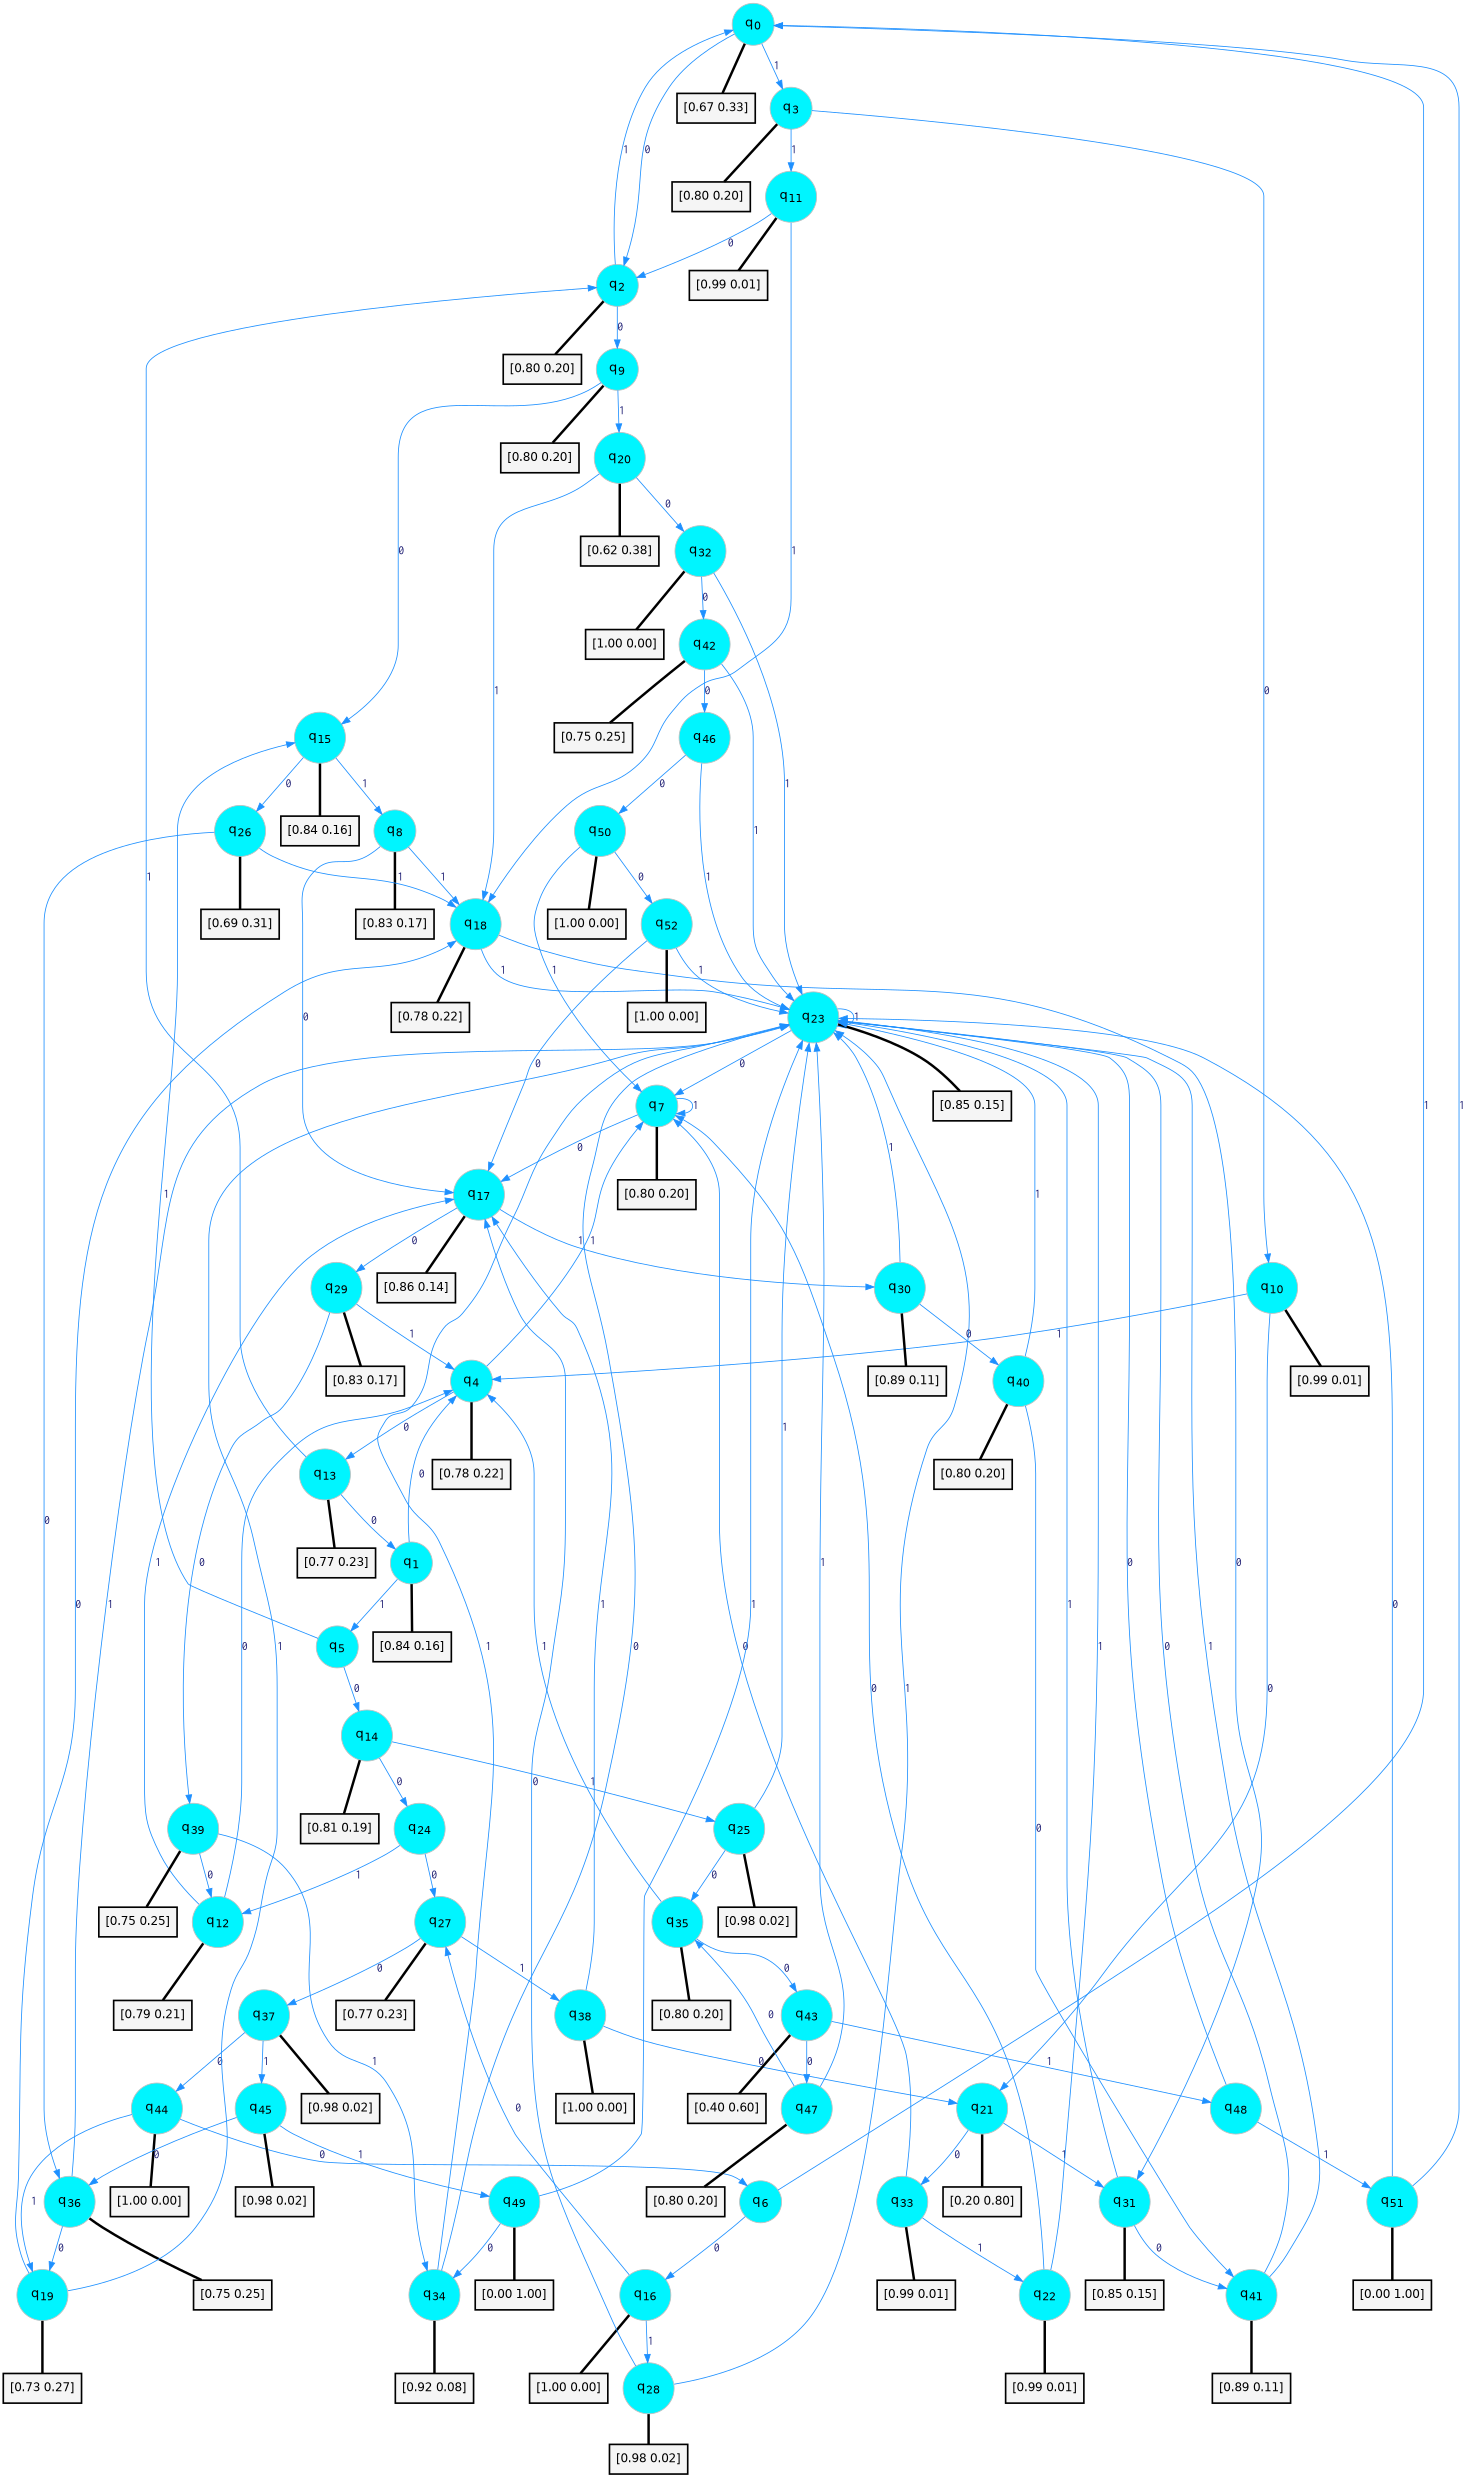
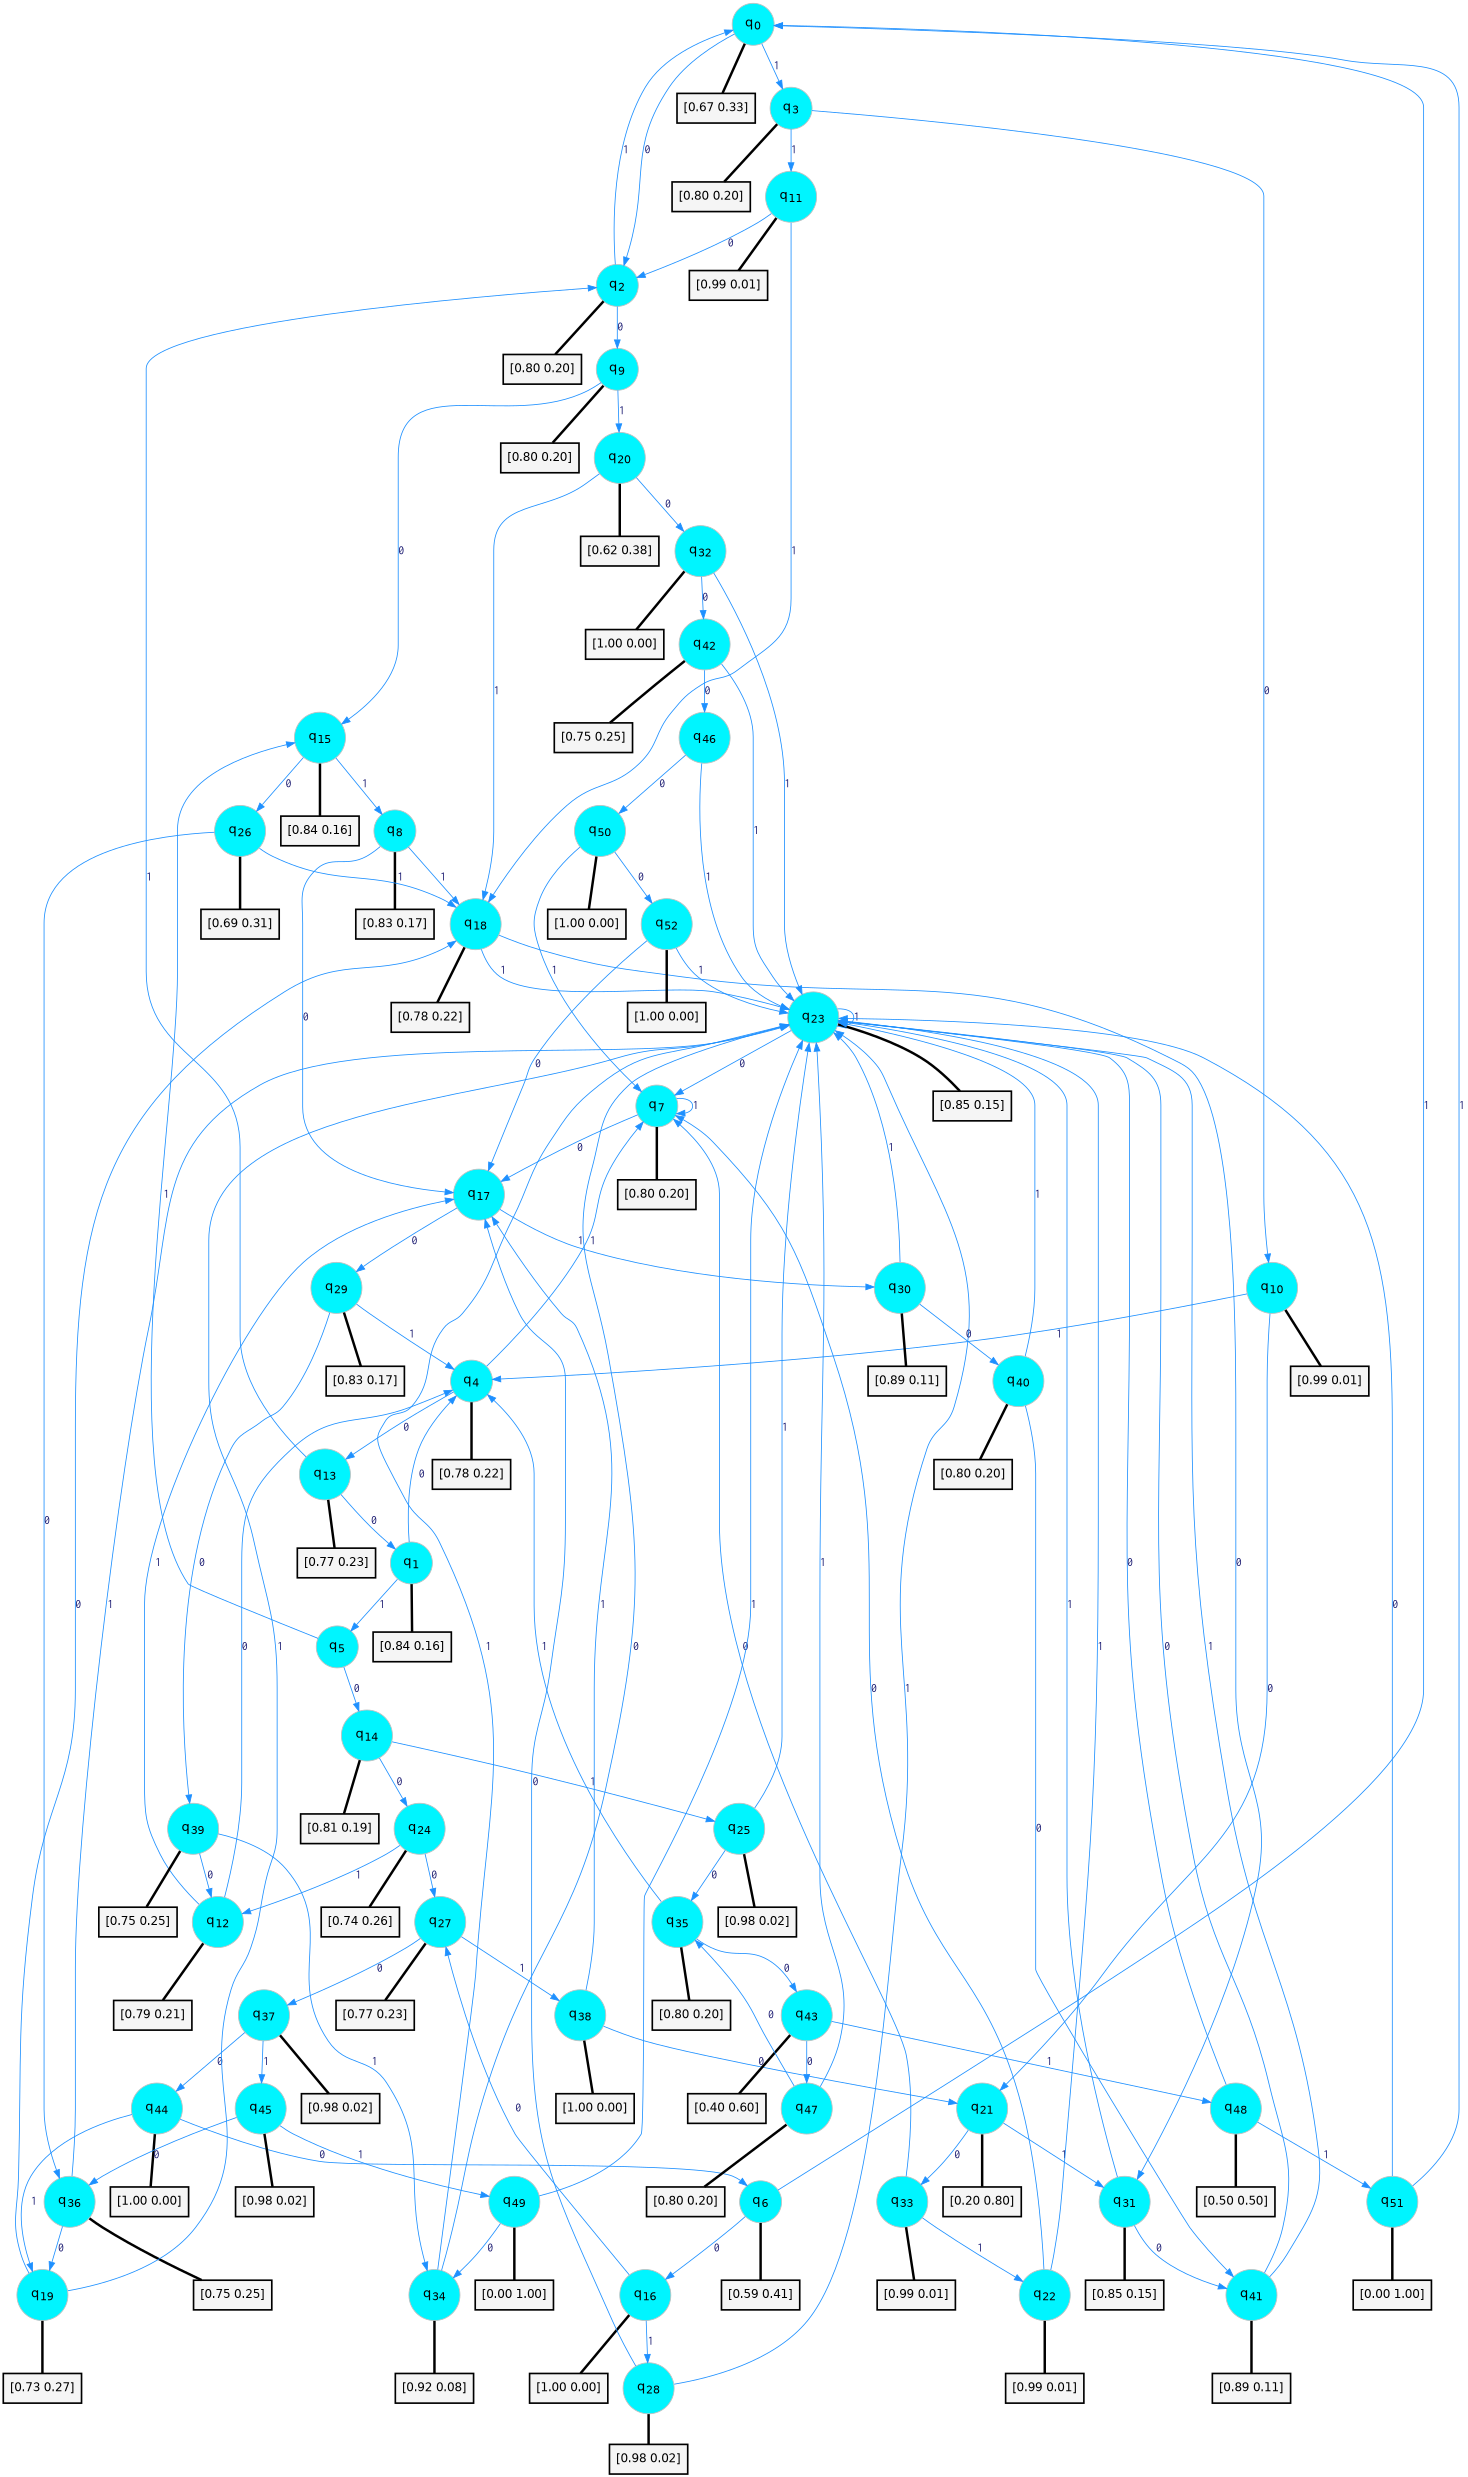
node "[0.86 0.14]": removed
node "[0.74 0.26]": added
node "[0.50 0.50]": added
node "[0.59 0.41]": added
